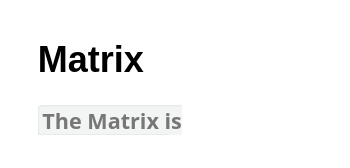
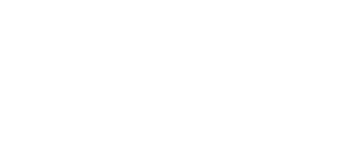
node "MatrixThe Matrix is everywhere": removed
